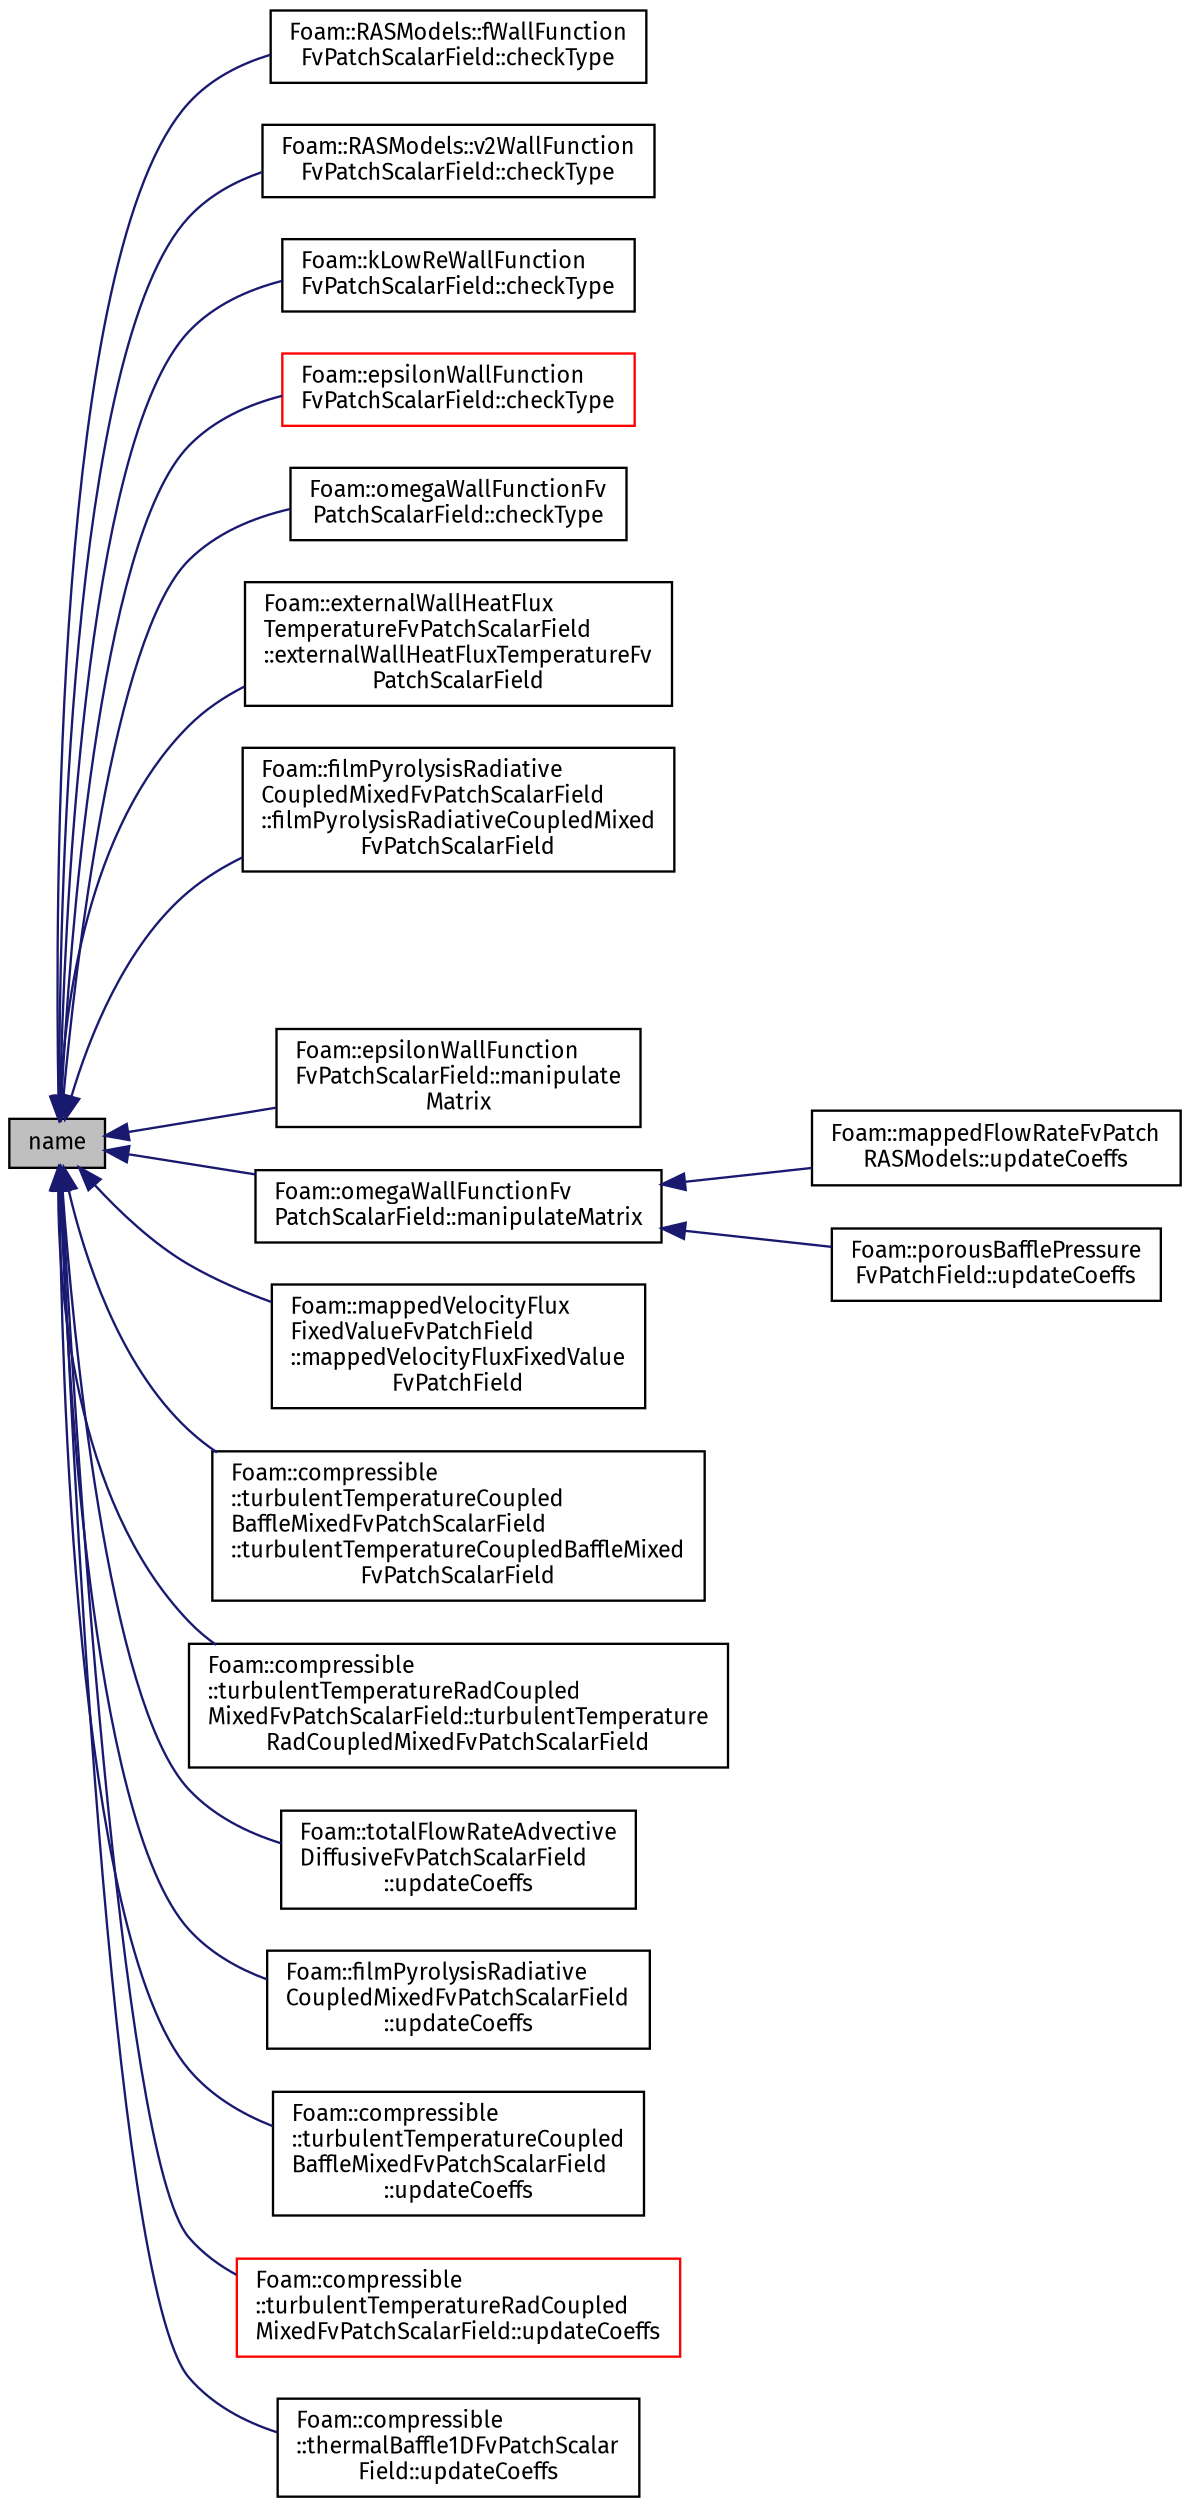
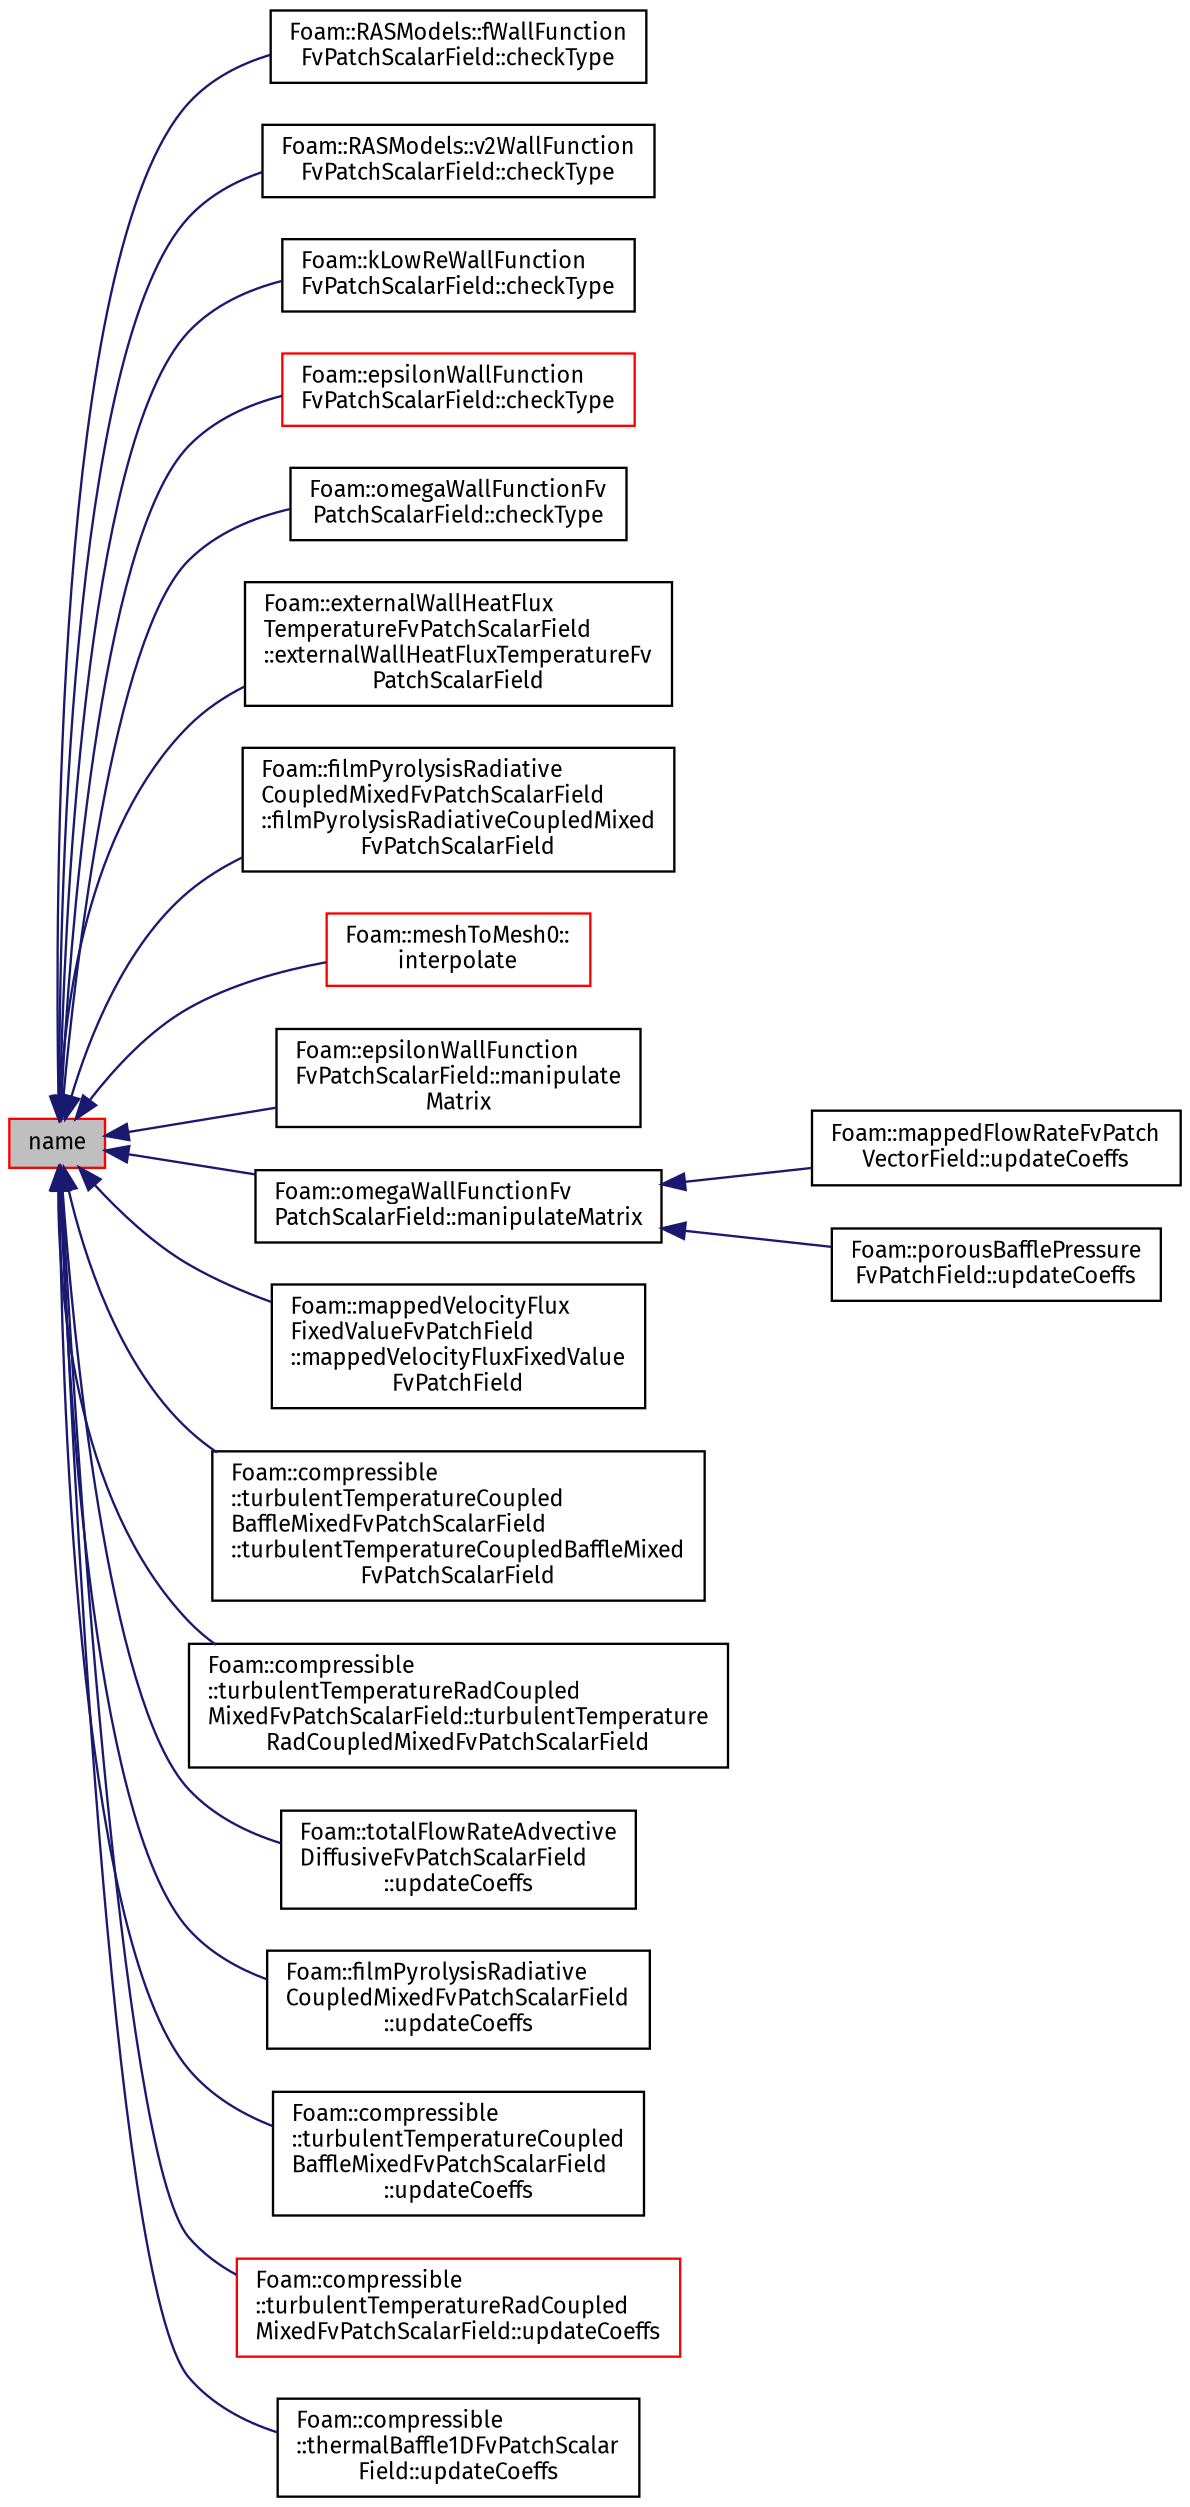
node "Foam::meshToMesh0:: interpolate": added
node "name": color black -> red
node "Foam::mappedFlowRateFvPatch RASModels::updateCoeffs": label "Foam::mappedFlowRateFvPatch RASModels::updateCoeffs" -> "Foam::mappedFlowRateFvPatch VectorField::updateCoeffs"
